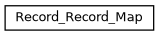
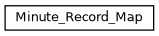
node "Record_Record_Map": label "Record_Record_Map" -> "Minute_Record_Map"
